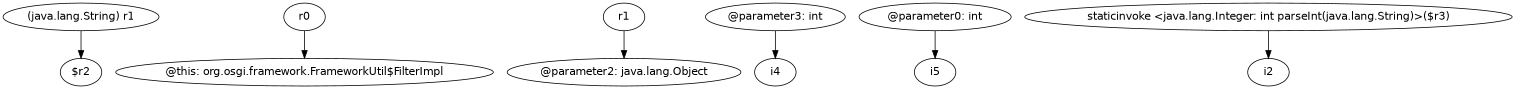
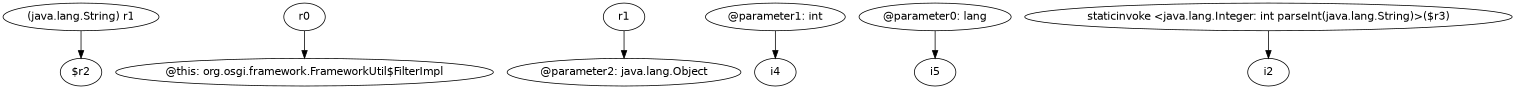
node "@parameter3: int": label "@parameter3: int" -> "@parameter1: int"
node "@parameter0: int": label "@parameter0: int" -> "@parameter0: lang"
